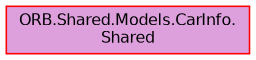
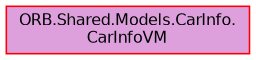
node "ORB.Shared.Models.CarInfo. Shared": label "ORB.Shared.Models.CarInfo. Shared" -> "ORB.Shared.Models.CarInfo. CarInfoVM"
